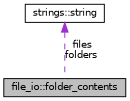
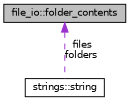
edge "file_io::folder_contents" -> "strings::string": reversed
